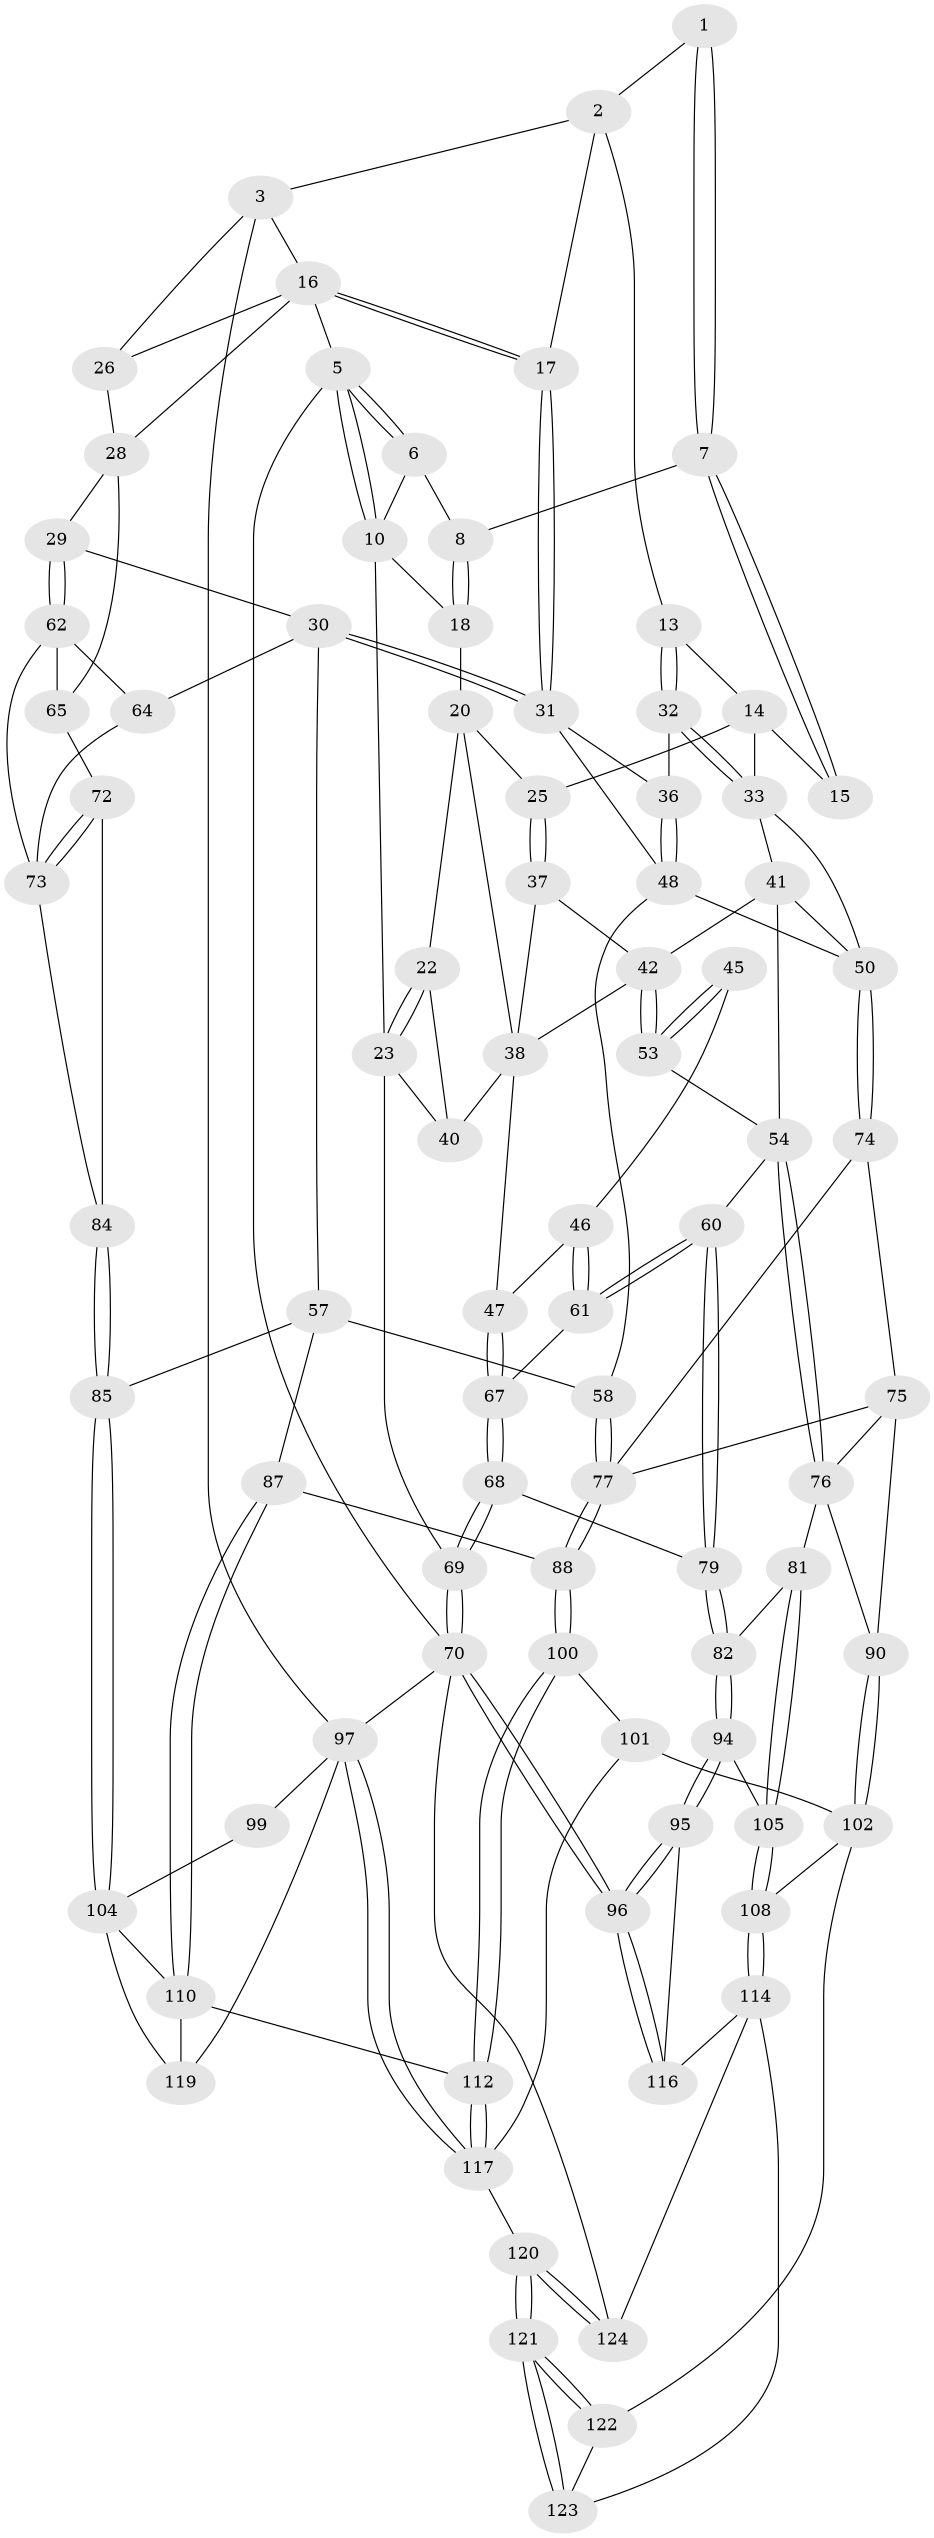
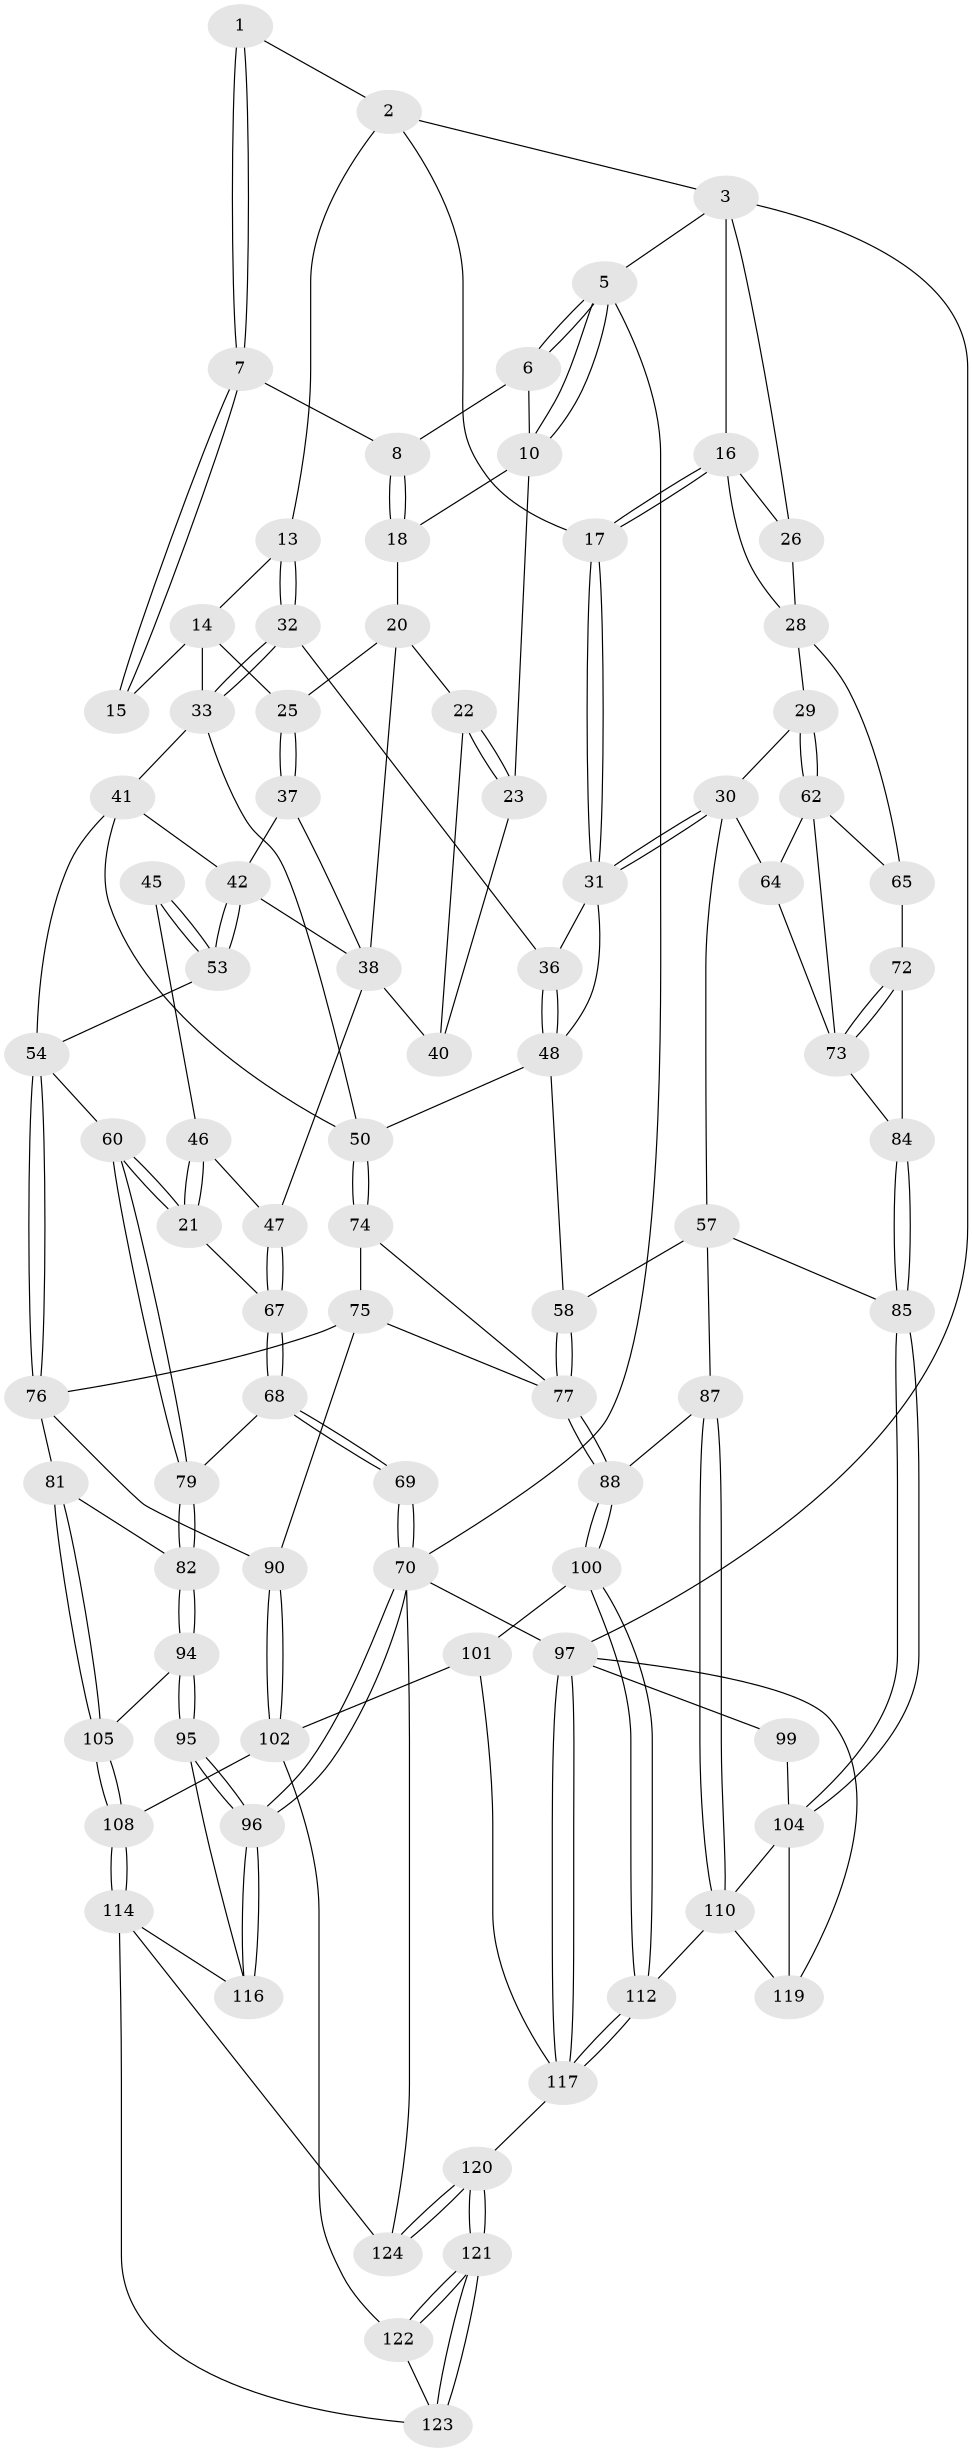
edge "16" -- "5": now "3" -- "5"
node "61": label "61" -> "21"
edge "23" -- "69": removed
